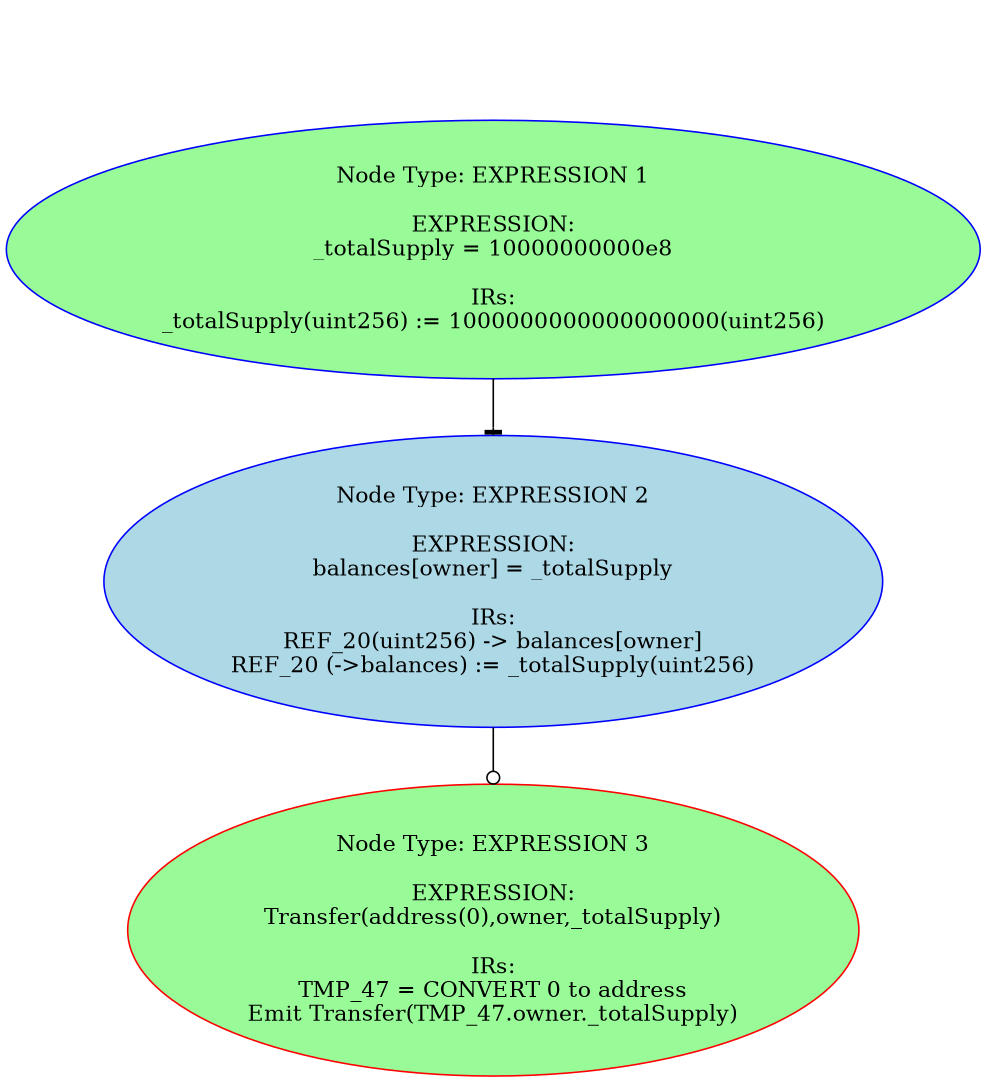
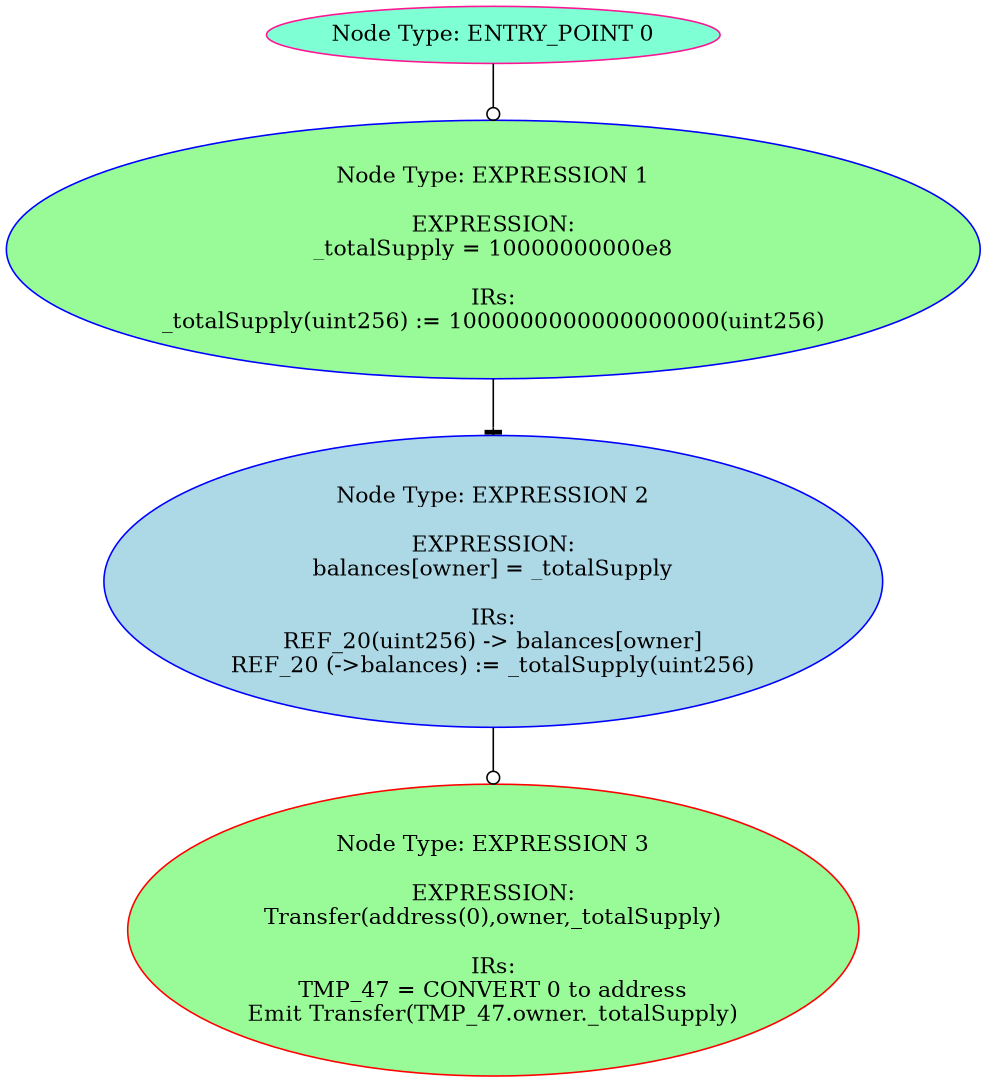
node "Node Type: ENTRY_POINT 0": added
